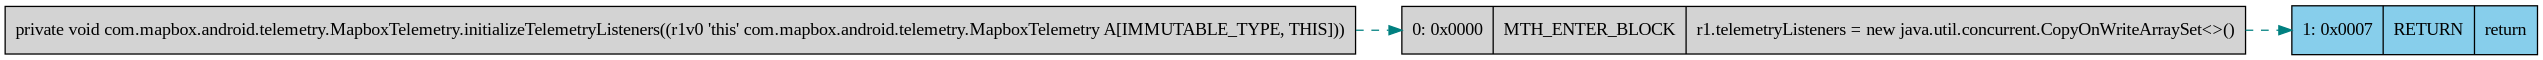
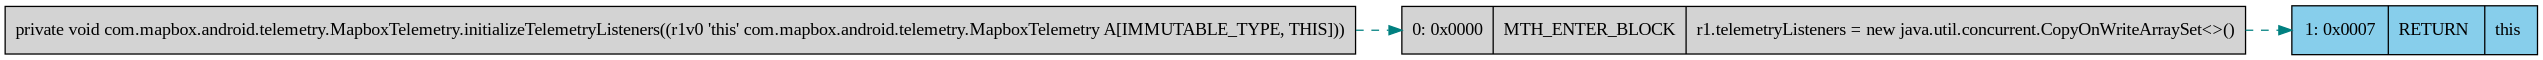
node "1: 0x0007": text "return" -> "this"
